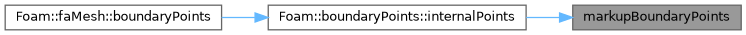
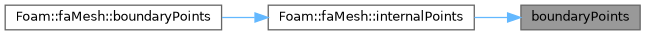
node "Foam::boundaryPoints::internalPoints": label "Foam::boundaryPoints::internalPoints" -> "Foam::faMesh::internalPoints"
node "markupBoundaryPoints": label "markupBoundaryPoints" -> "boundaryPoints"
